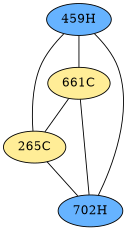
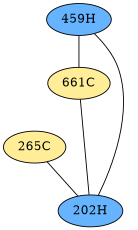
edge "459H" -- "265C": removed
edge "661C" -- "265C": removed
node "702H": label "702H" -> "202H"
